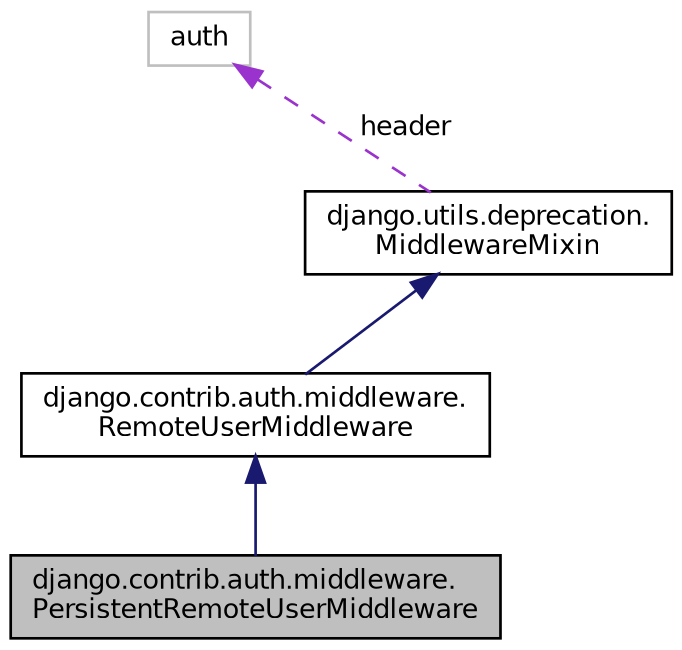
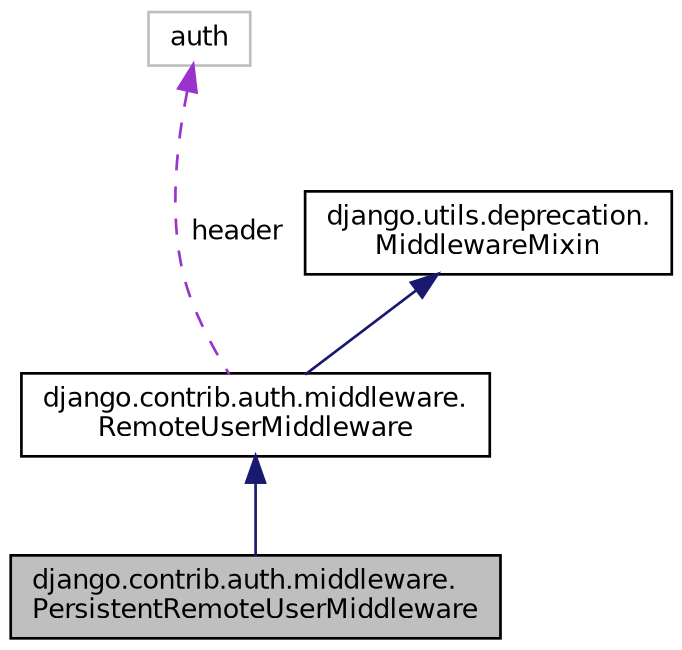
edge "django.utils.deprecation. MiddlewareMixin" -> "auth": now "django.contrib.auth.middleware. RemoteUserMiddleware" -> "auth"
